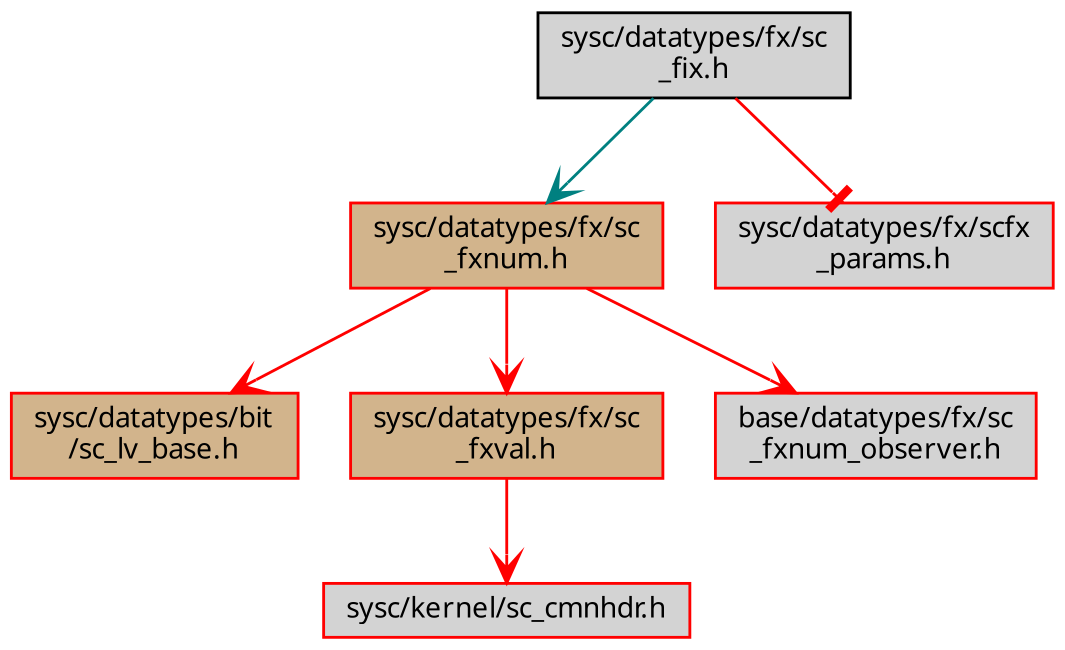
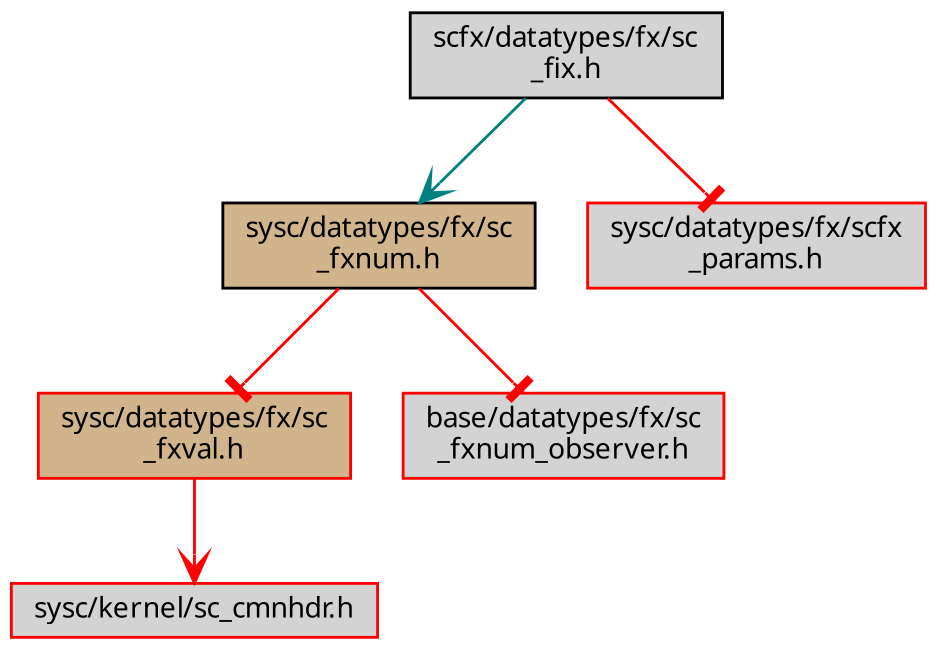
node "sysc/datatypes/fx/sc _fix.h": label "sysc/datatypes/fx/sc _fix.h" -> "scfx/datatypes/fx/sc _fix.h"
node "sysc/datatypes/fx/sc _fxnum.h": color red -> black
edge "sysc/datatypes/fx/sc _fxnum.h" -> "sysc/datatypes/fx/sc _fxval.h": arrowhead vee -> tee
edge "sysc/datatypes/fx/sc _fxnum.h" -> "base/datatypes/fx/sc _fxnum_observer.h": arrowhead vee -> tee
node "sysc/datatypes/bit /sc_lv_base.h": removed
